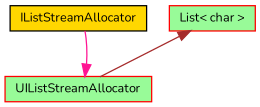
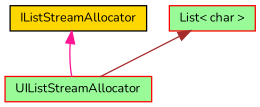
edge "IListStreamAllocator" -> "UIListStreamAllocator": reversed
